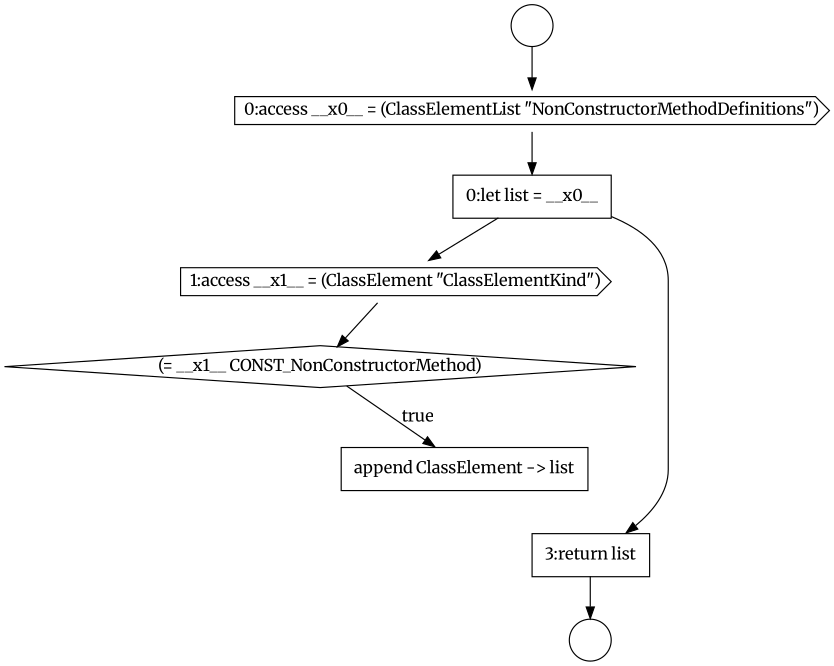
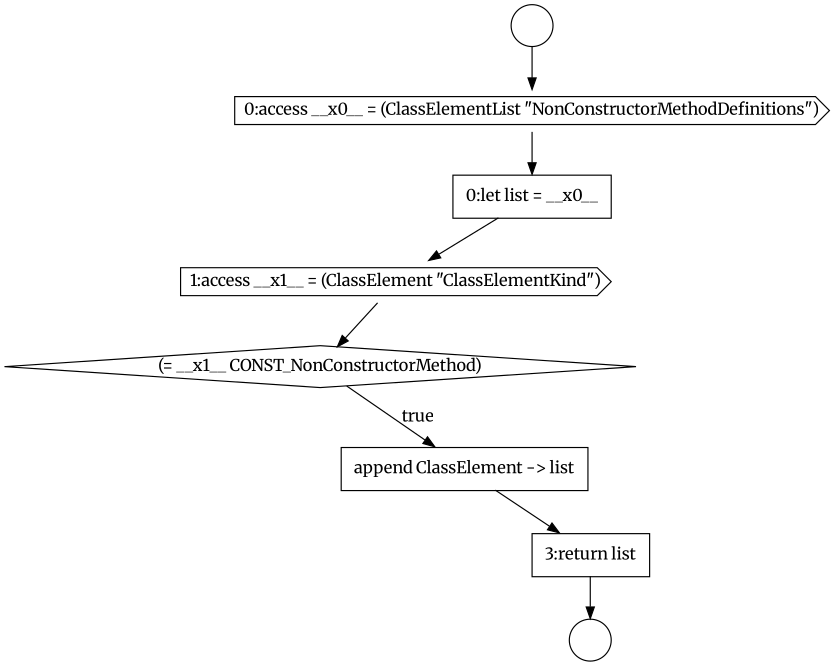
edge "0:let list = __x0__" -> "3:return list": now "append ClassElement -> list" -> "3:return list"
